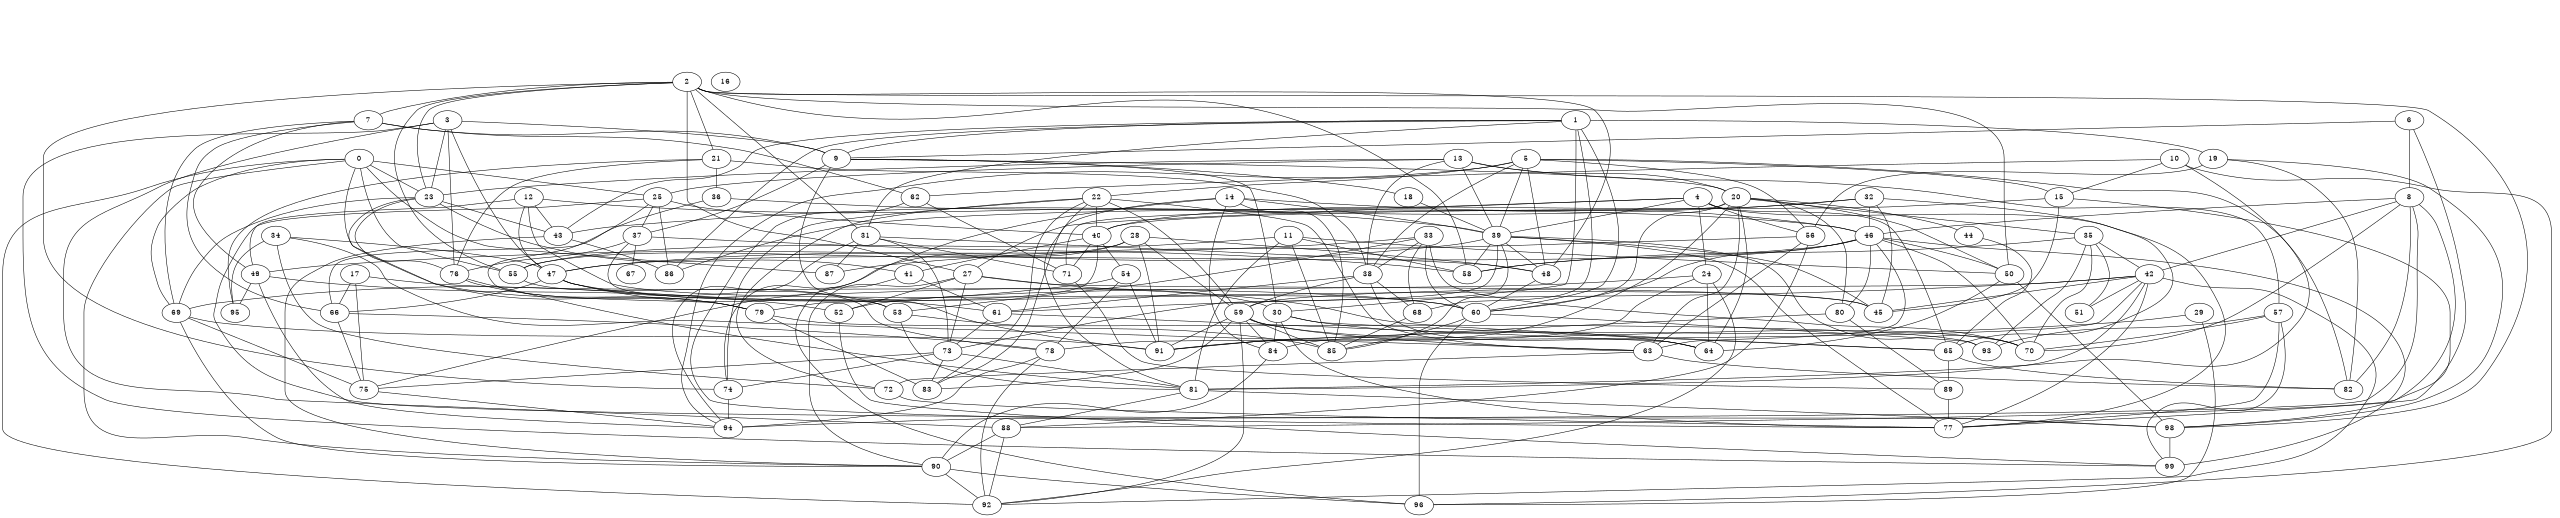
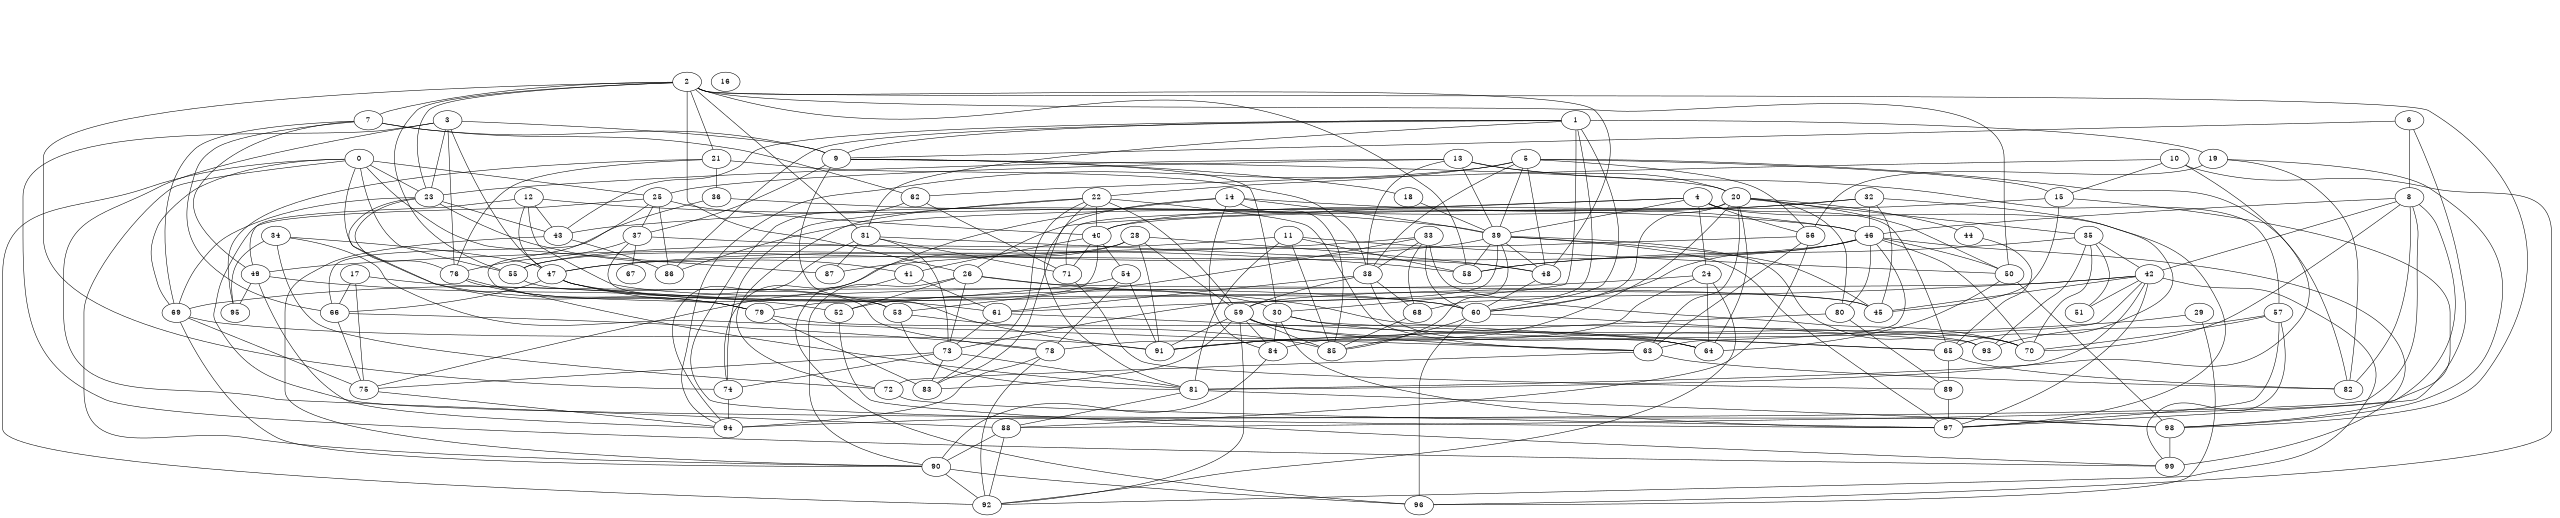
node "27": label "27" -> "26"
node "77": label "77" -> "97"
